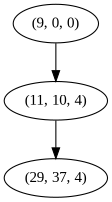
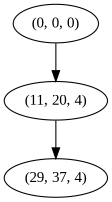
node "(9, 0, 0)": label "(9, 0, 0)" -> "(0, 0, 0)"
node "(11, 10, 4)": label "(11, 10, 4)" -> "(11, 20, 4)"
